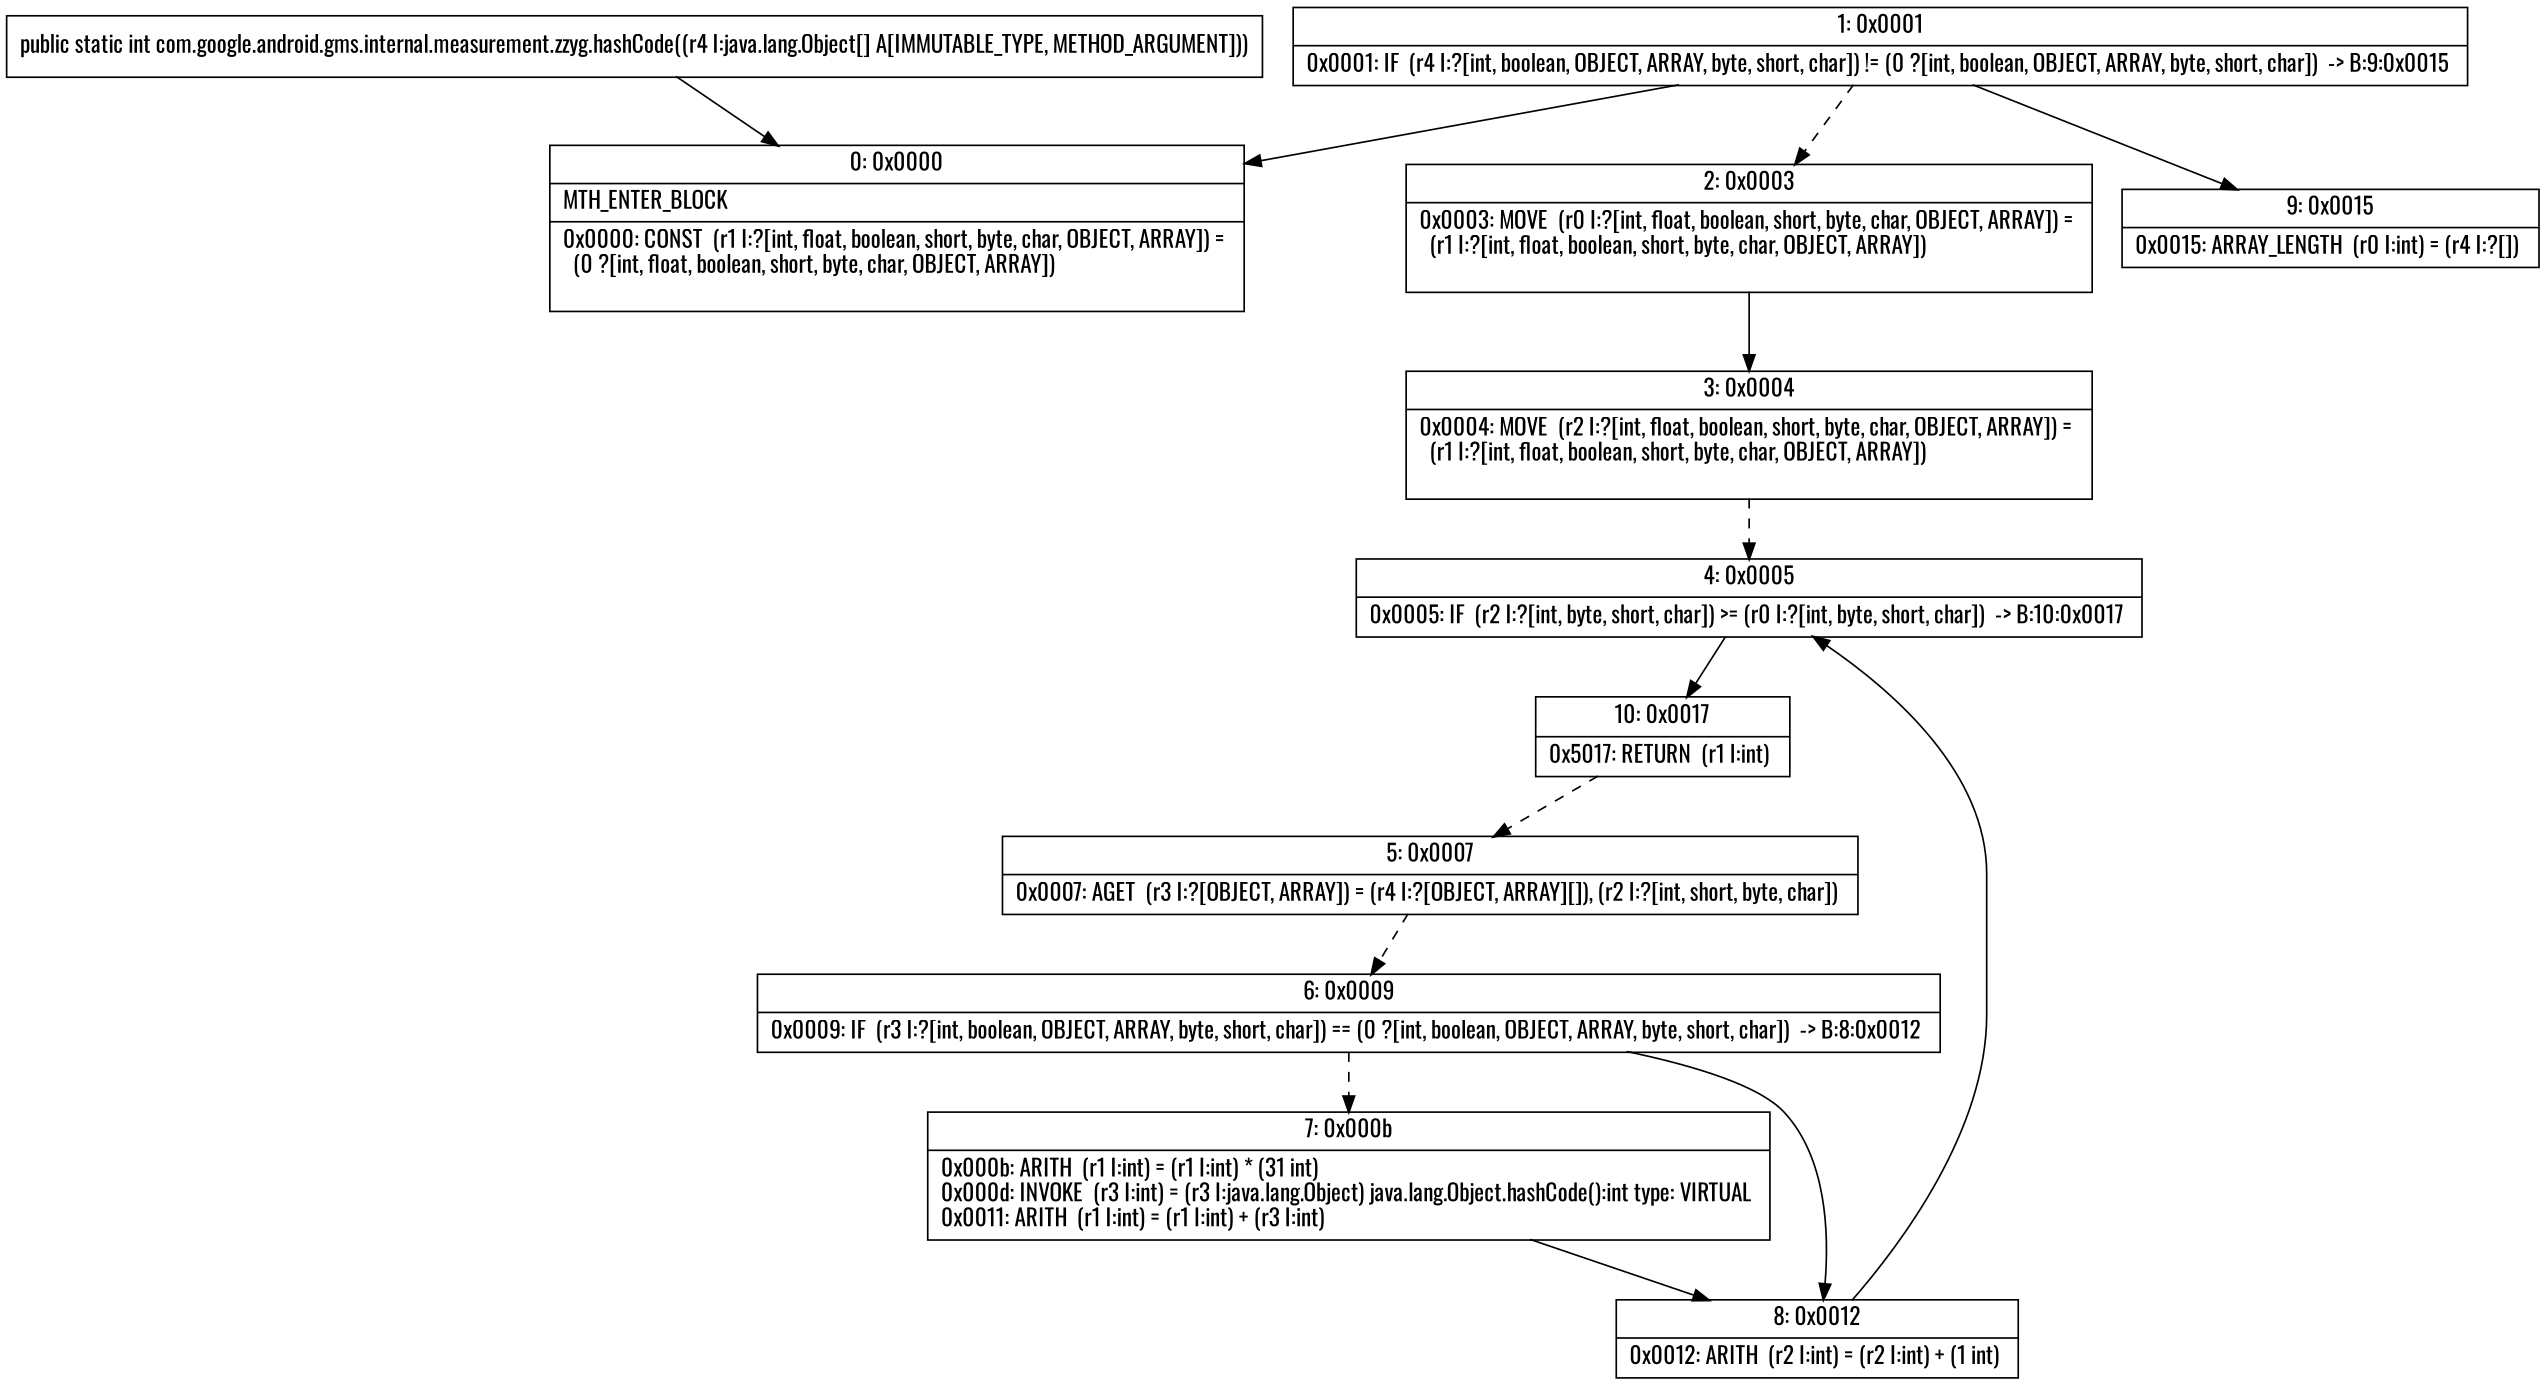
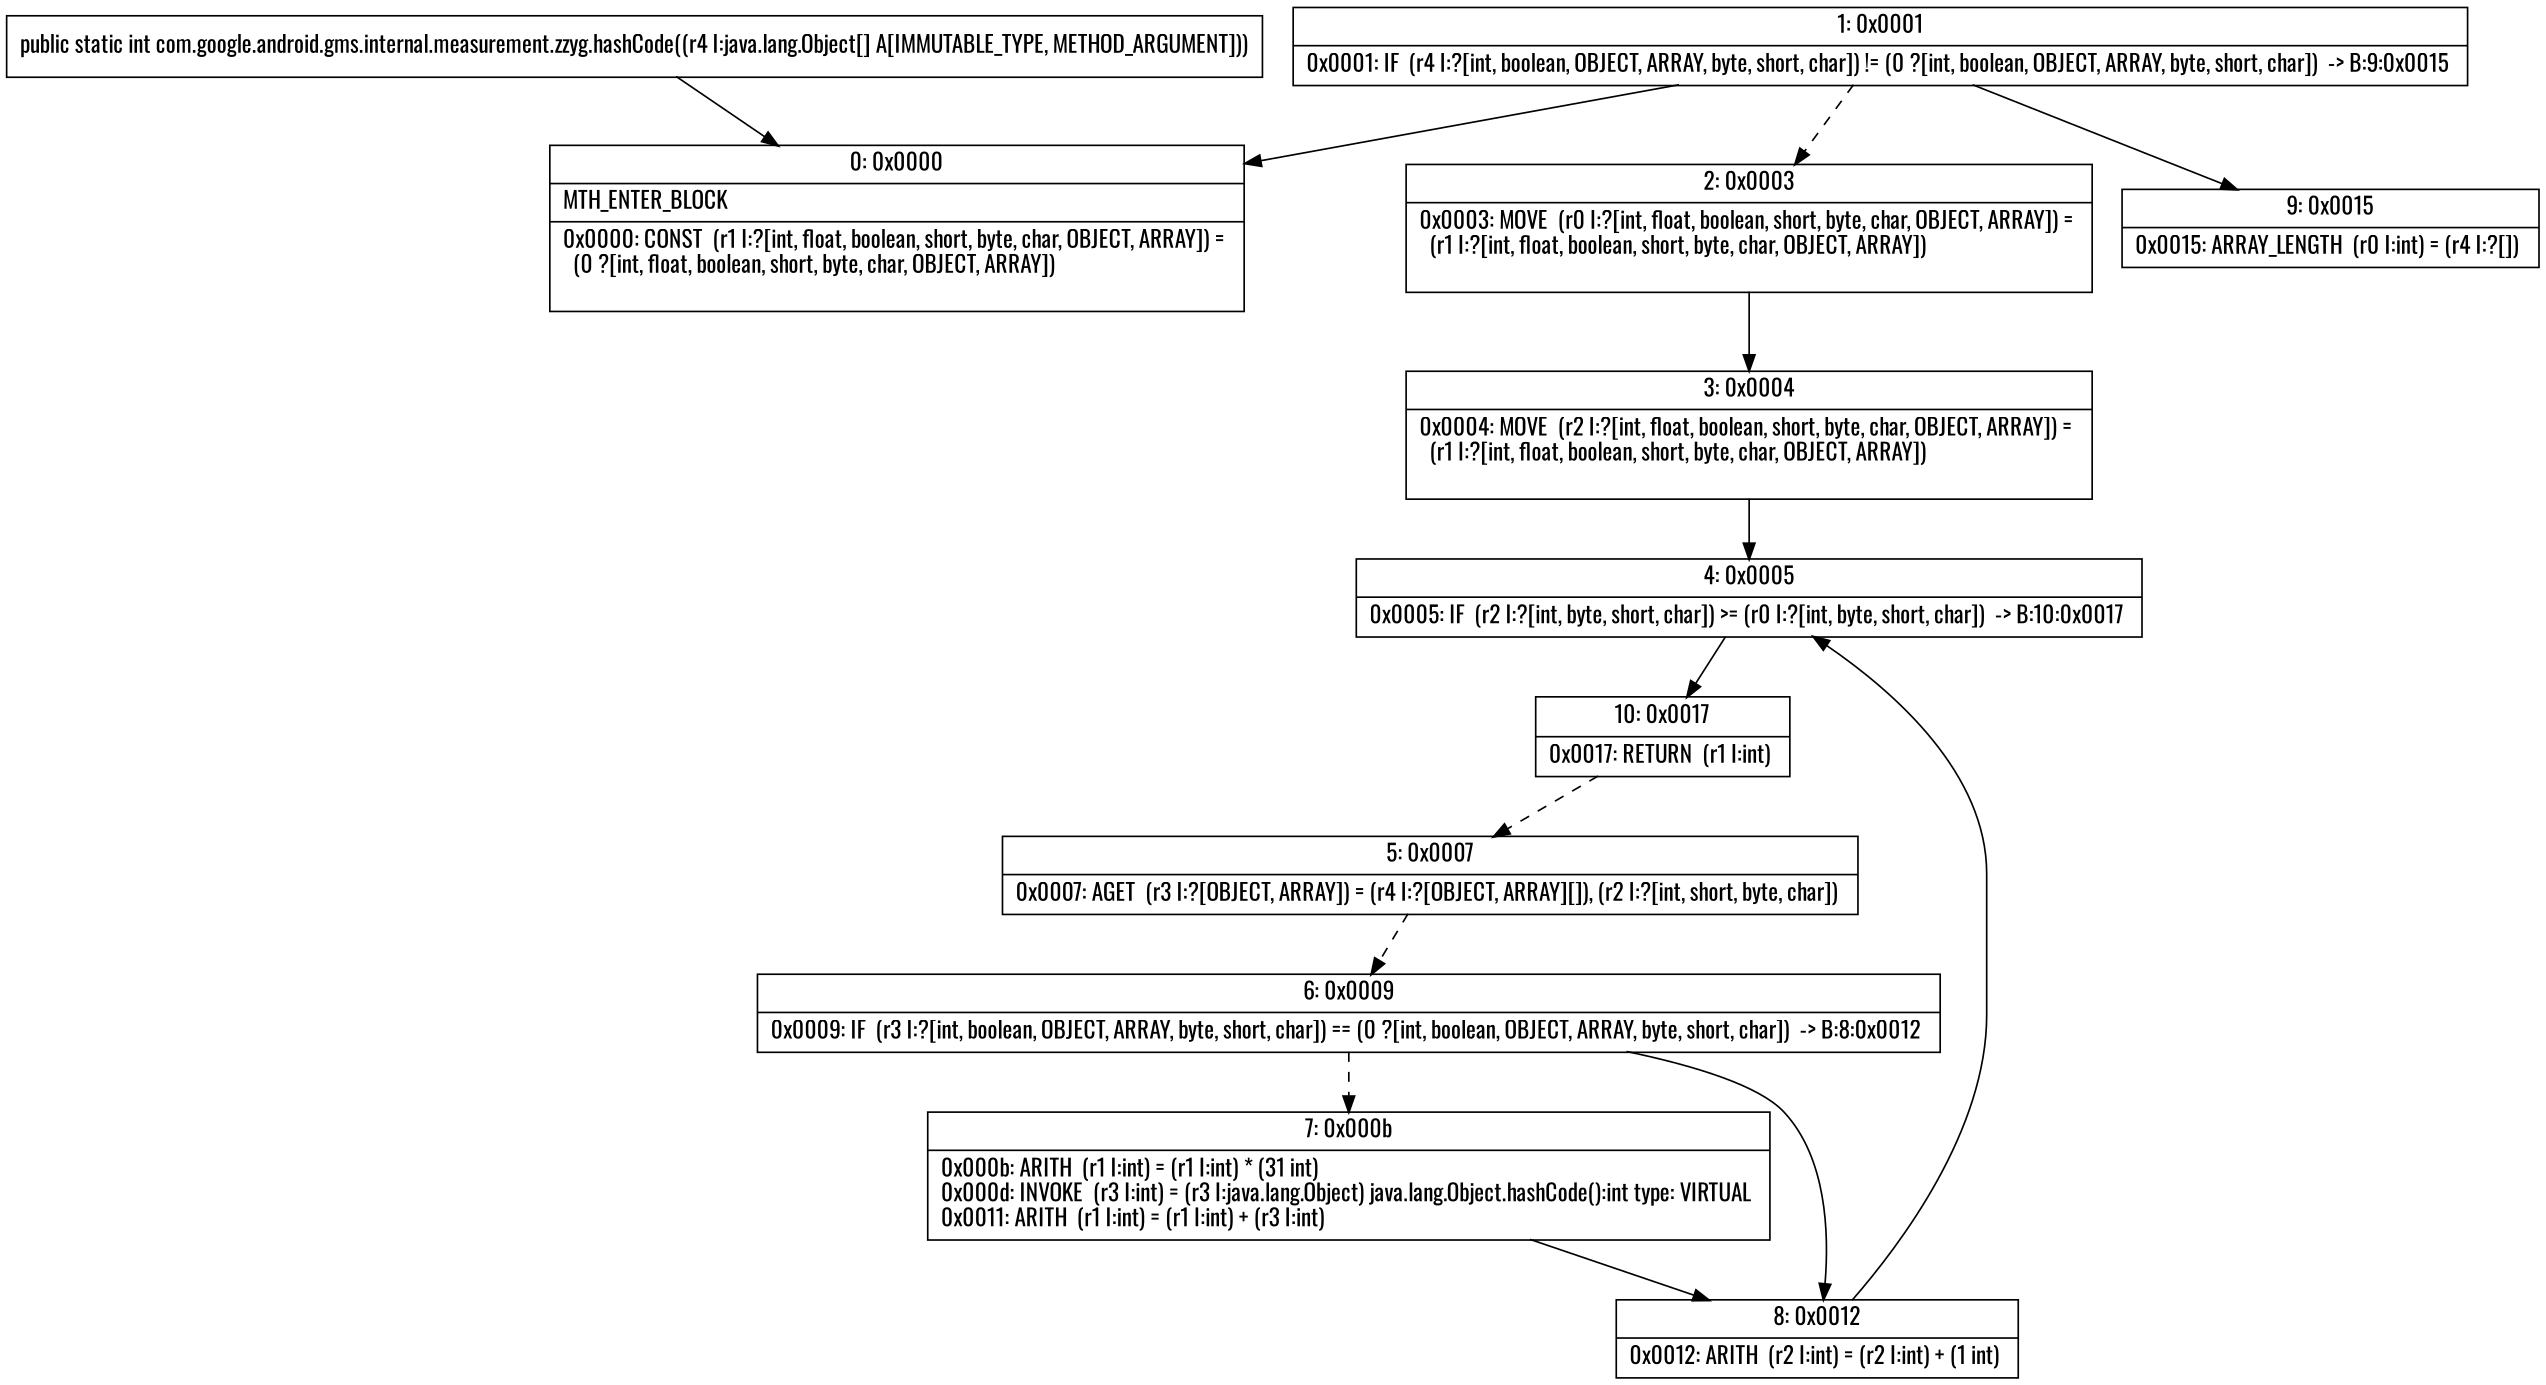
edge "3: 0x0004" -> "4: 0x0005": style dashed -> solid
node "10: 0x0017": text "0x5017: RETURN  (r1 I:int)" -> "0x0017: RETURN  (r1 I:int)"
